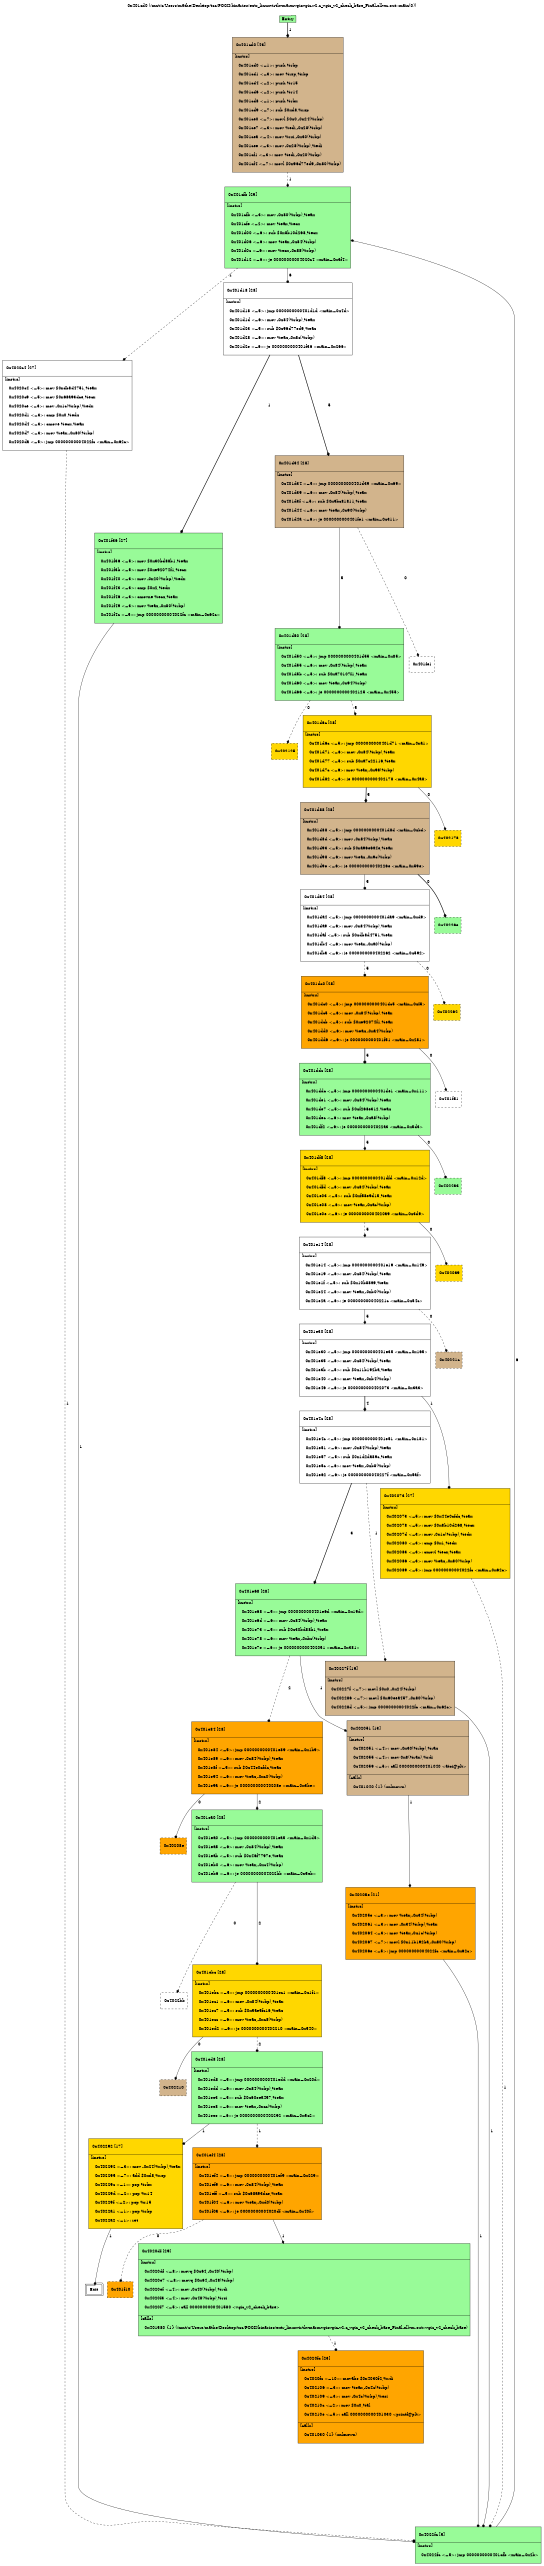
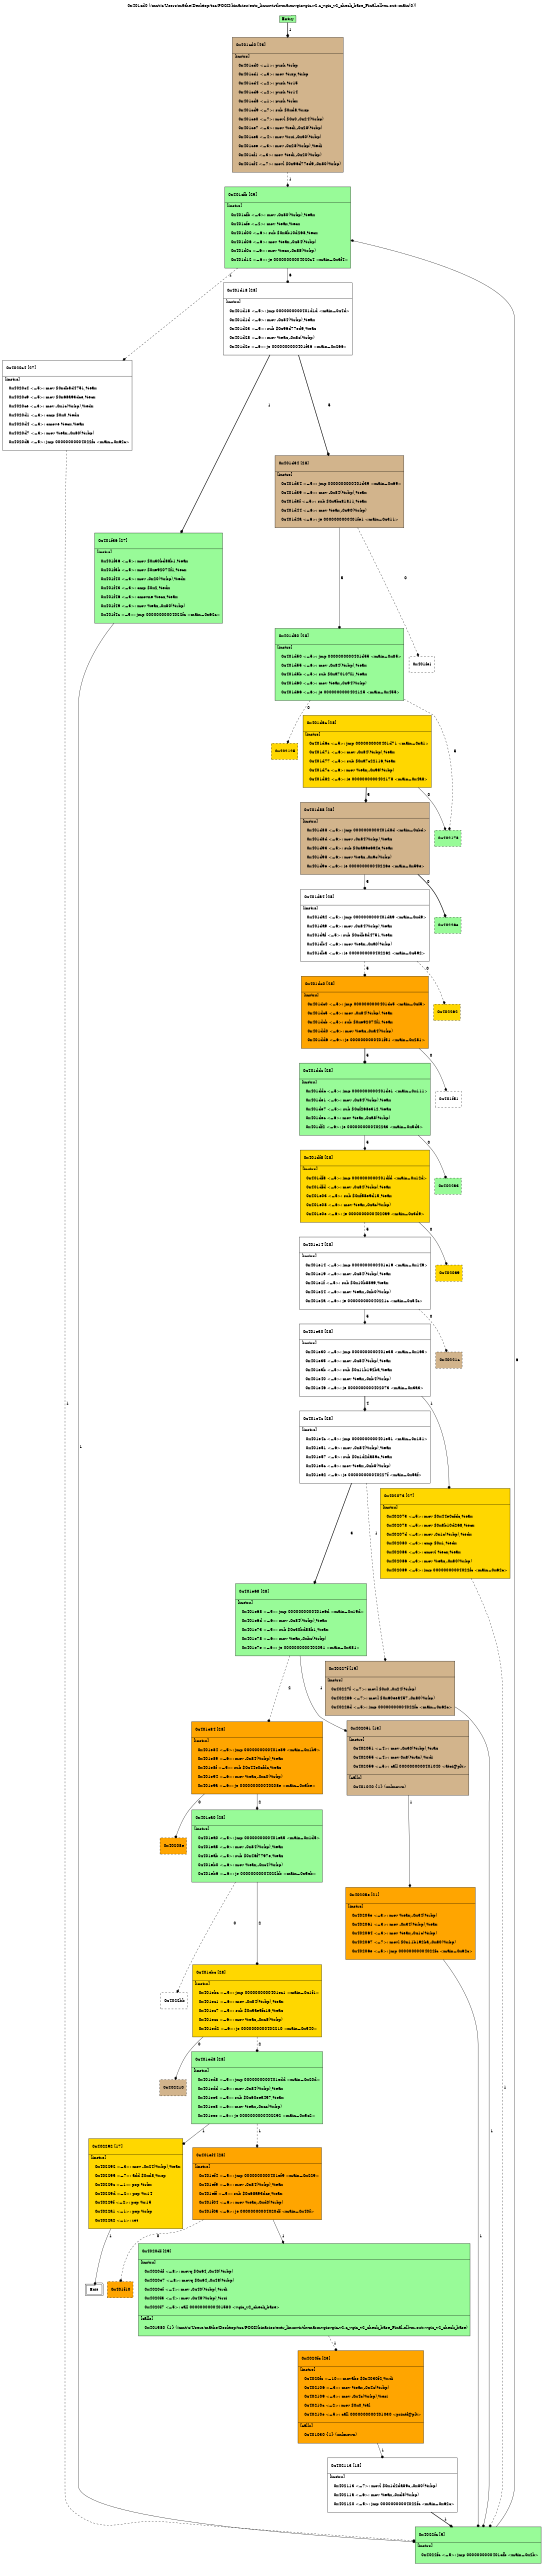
edge "0x401d50 [28]" -> "0x401d6c [28]": now "0x401d50 [28]" -> "0x402178"
node "0x402178": fillcolor gold -> palegreen
node "0x402113 [18]": added
